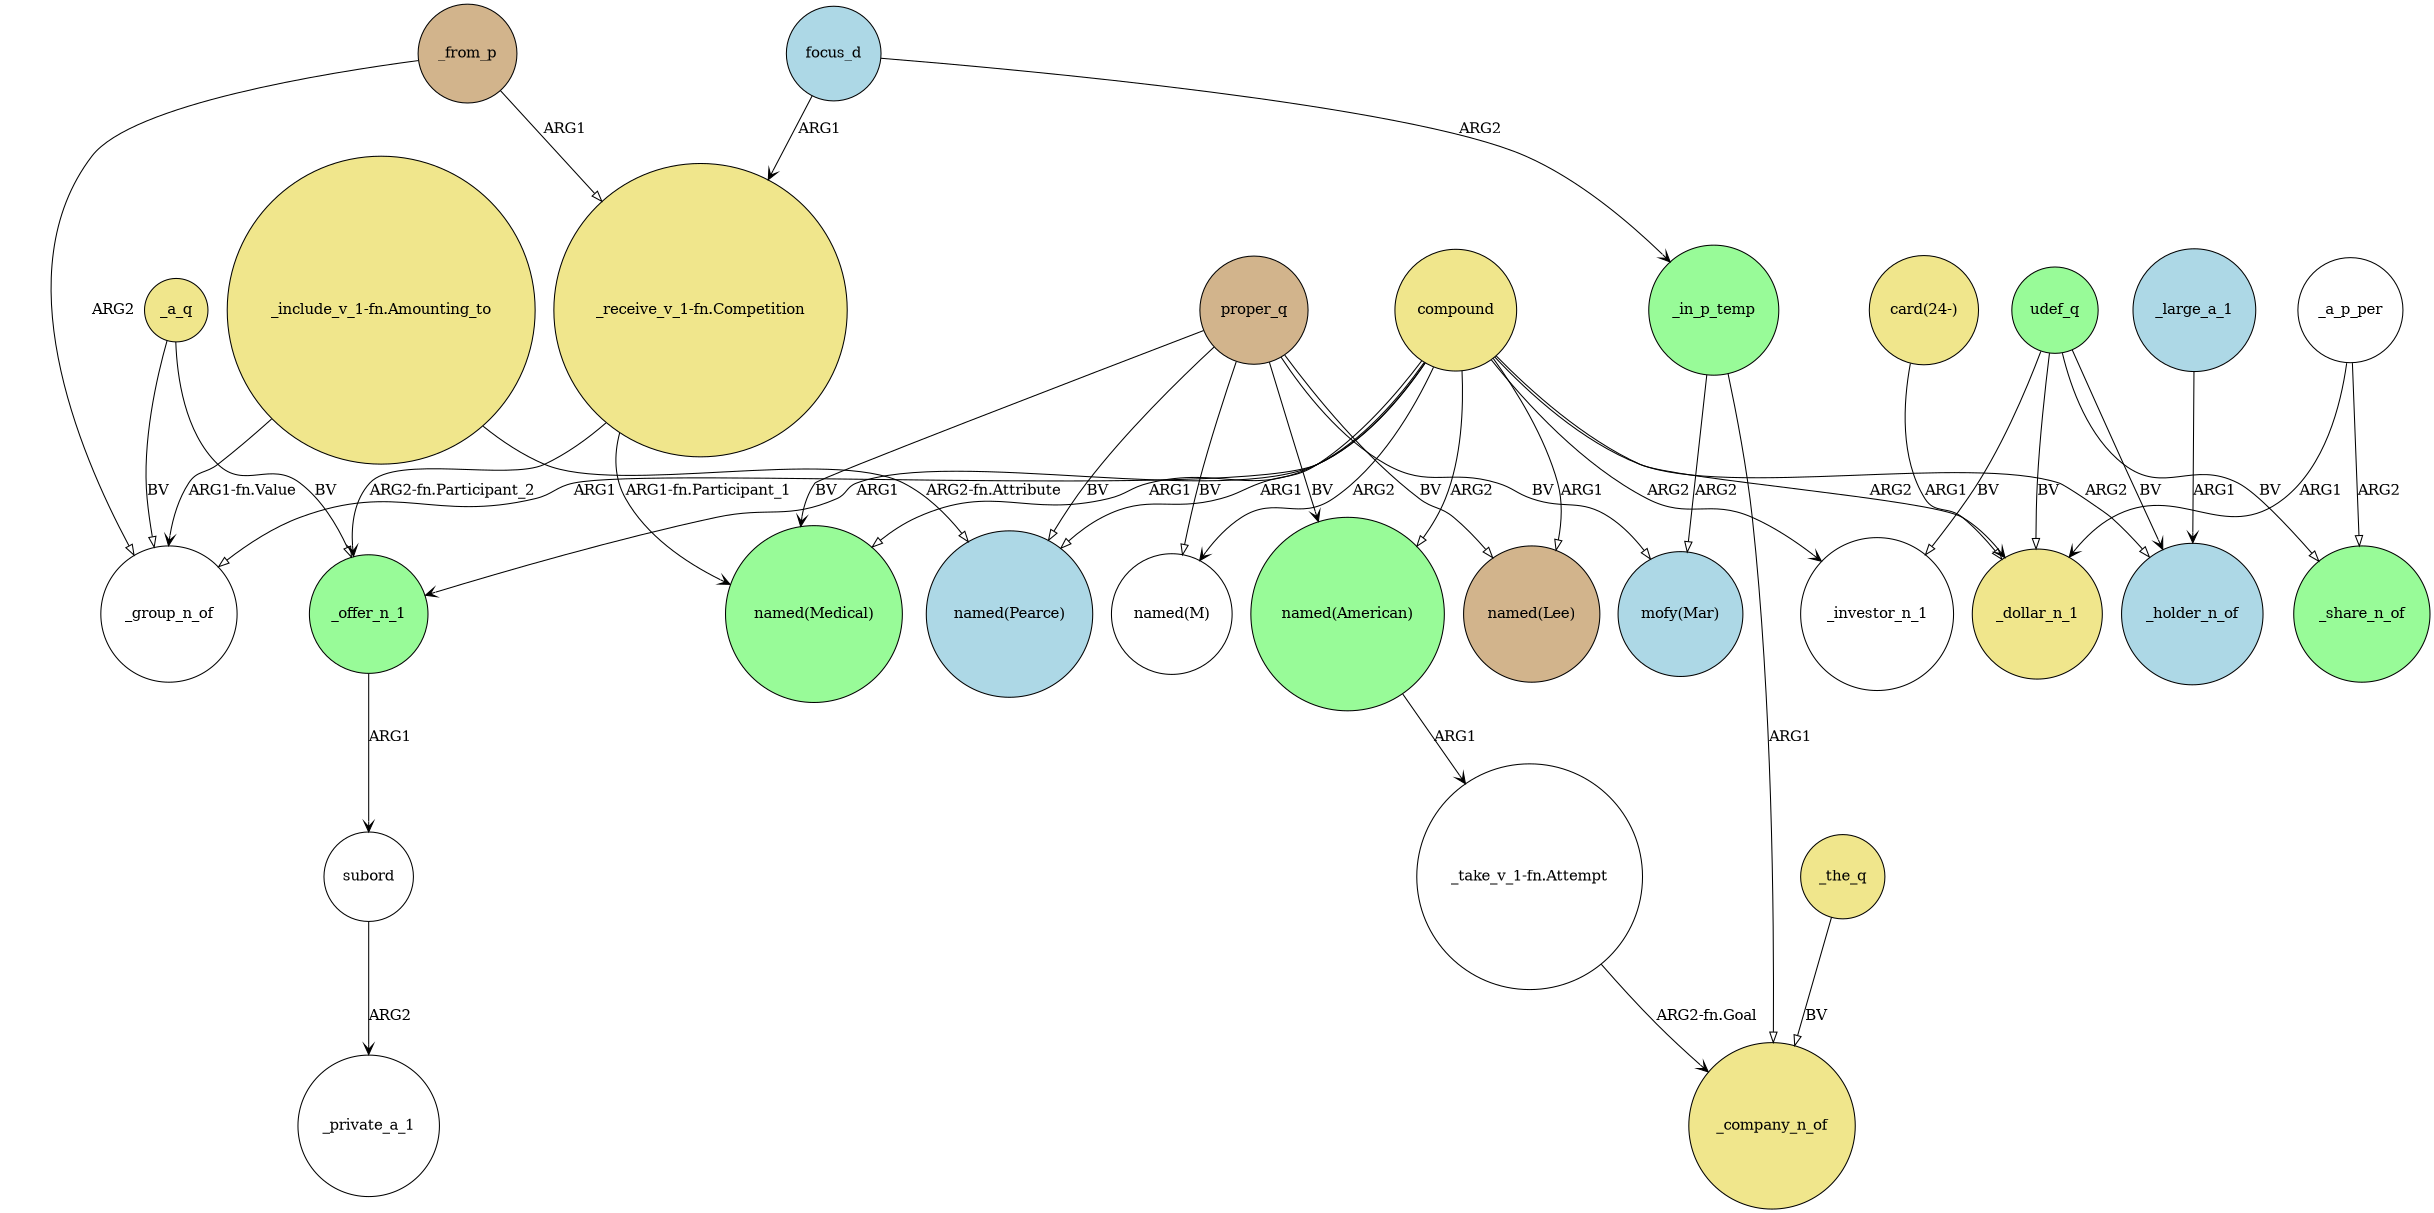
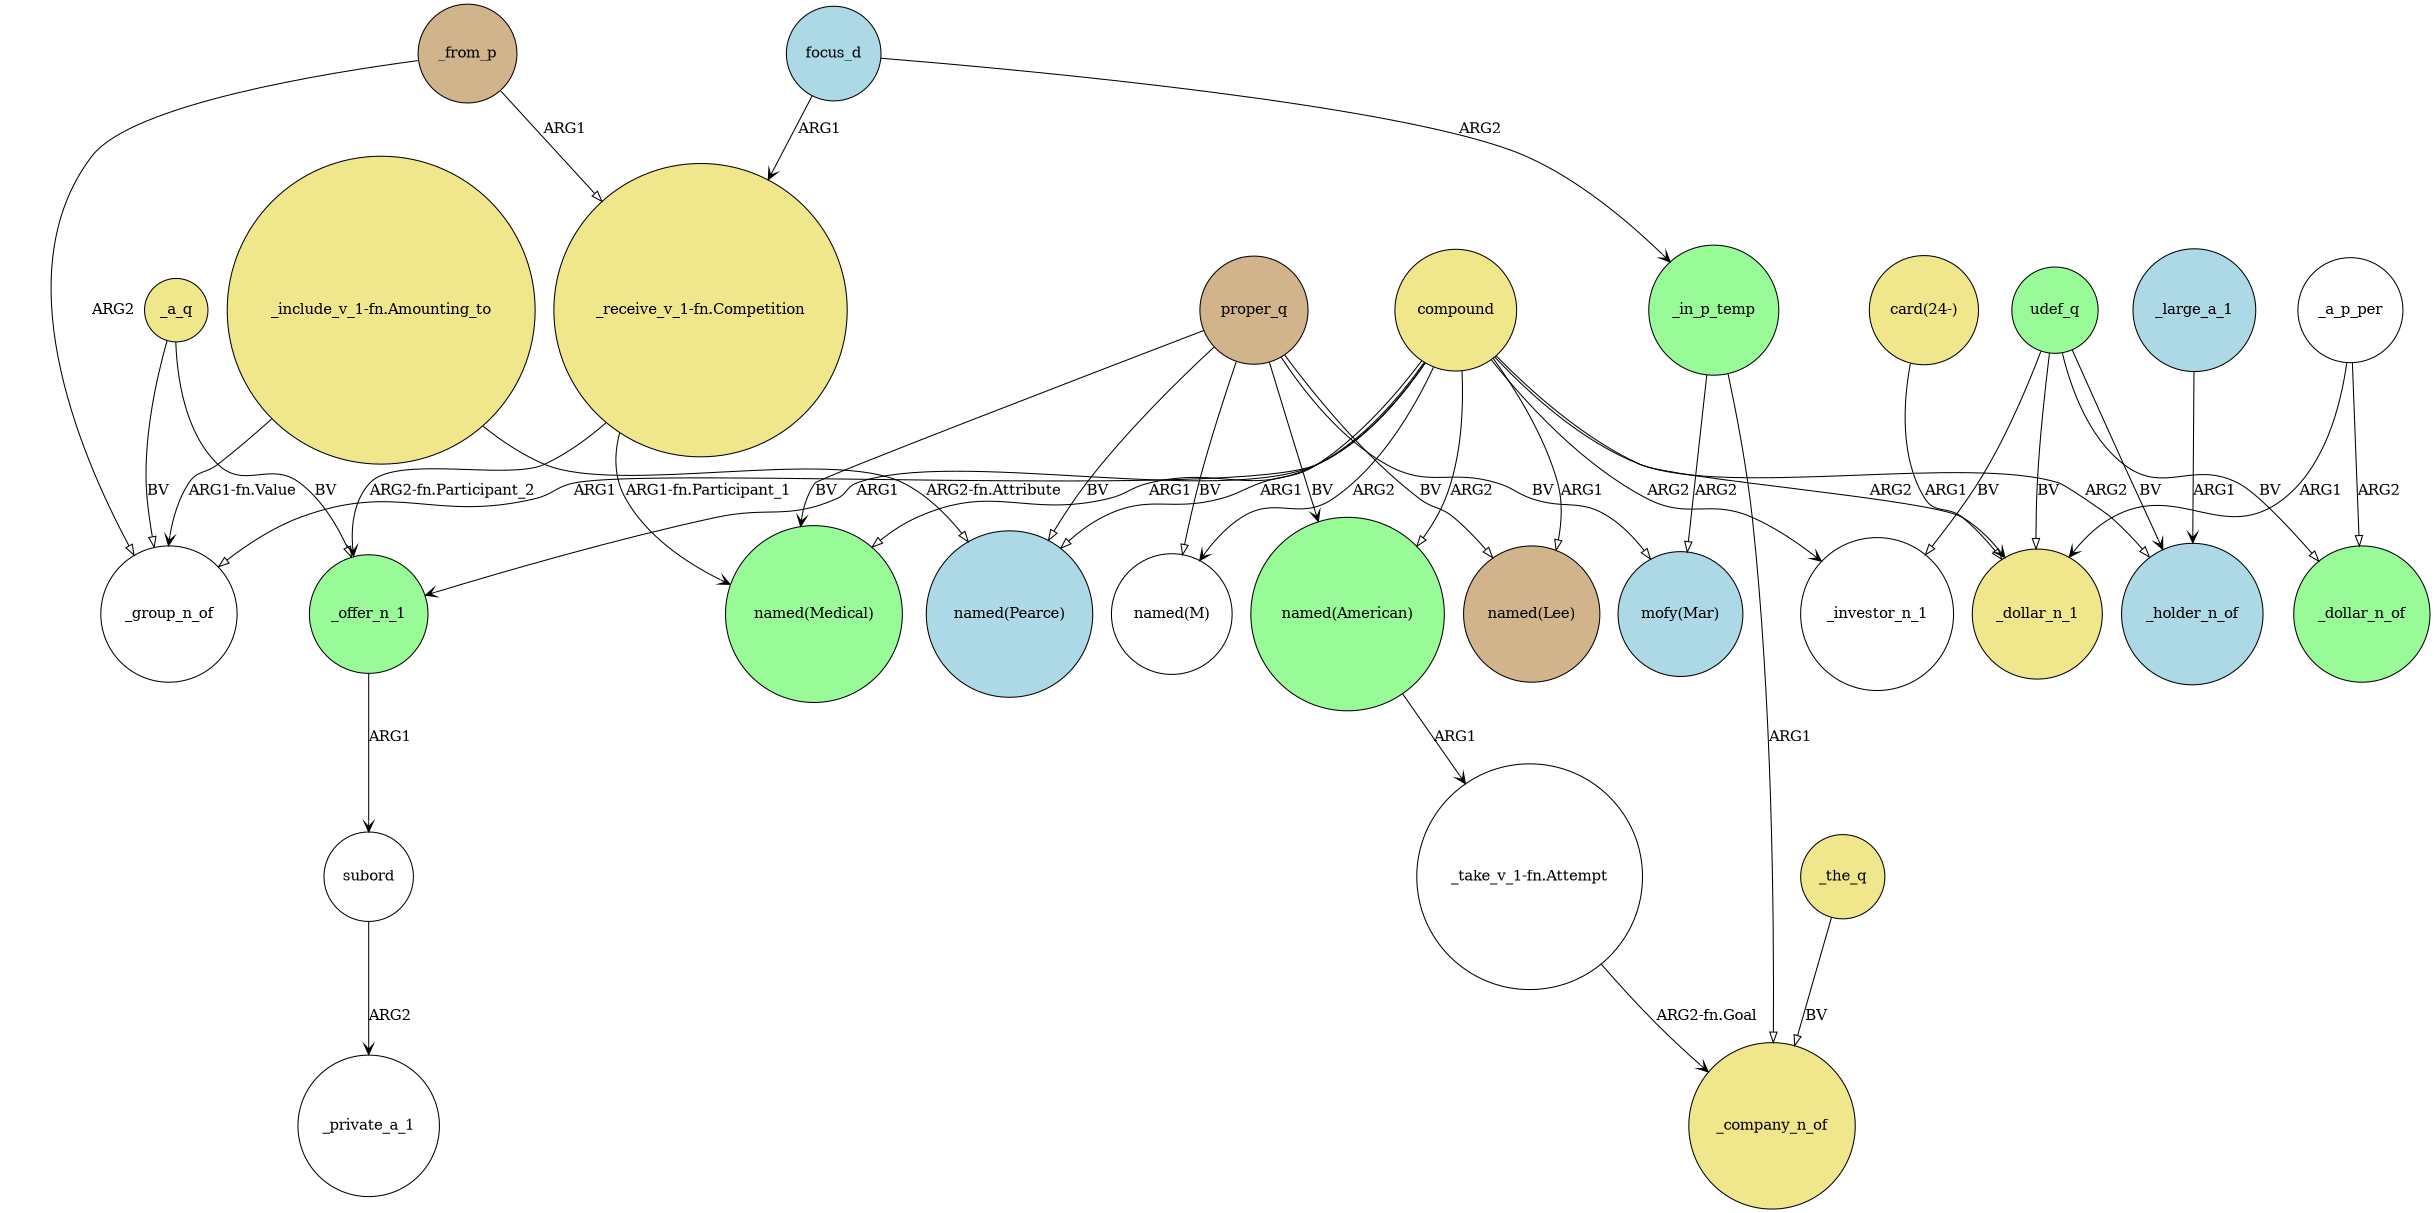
node "_share_n_of": label "_share_n_of" -> "_dollar_n_of"
